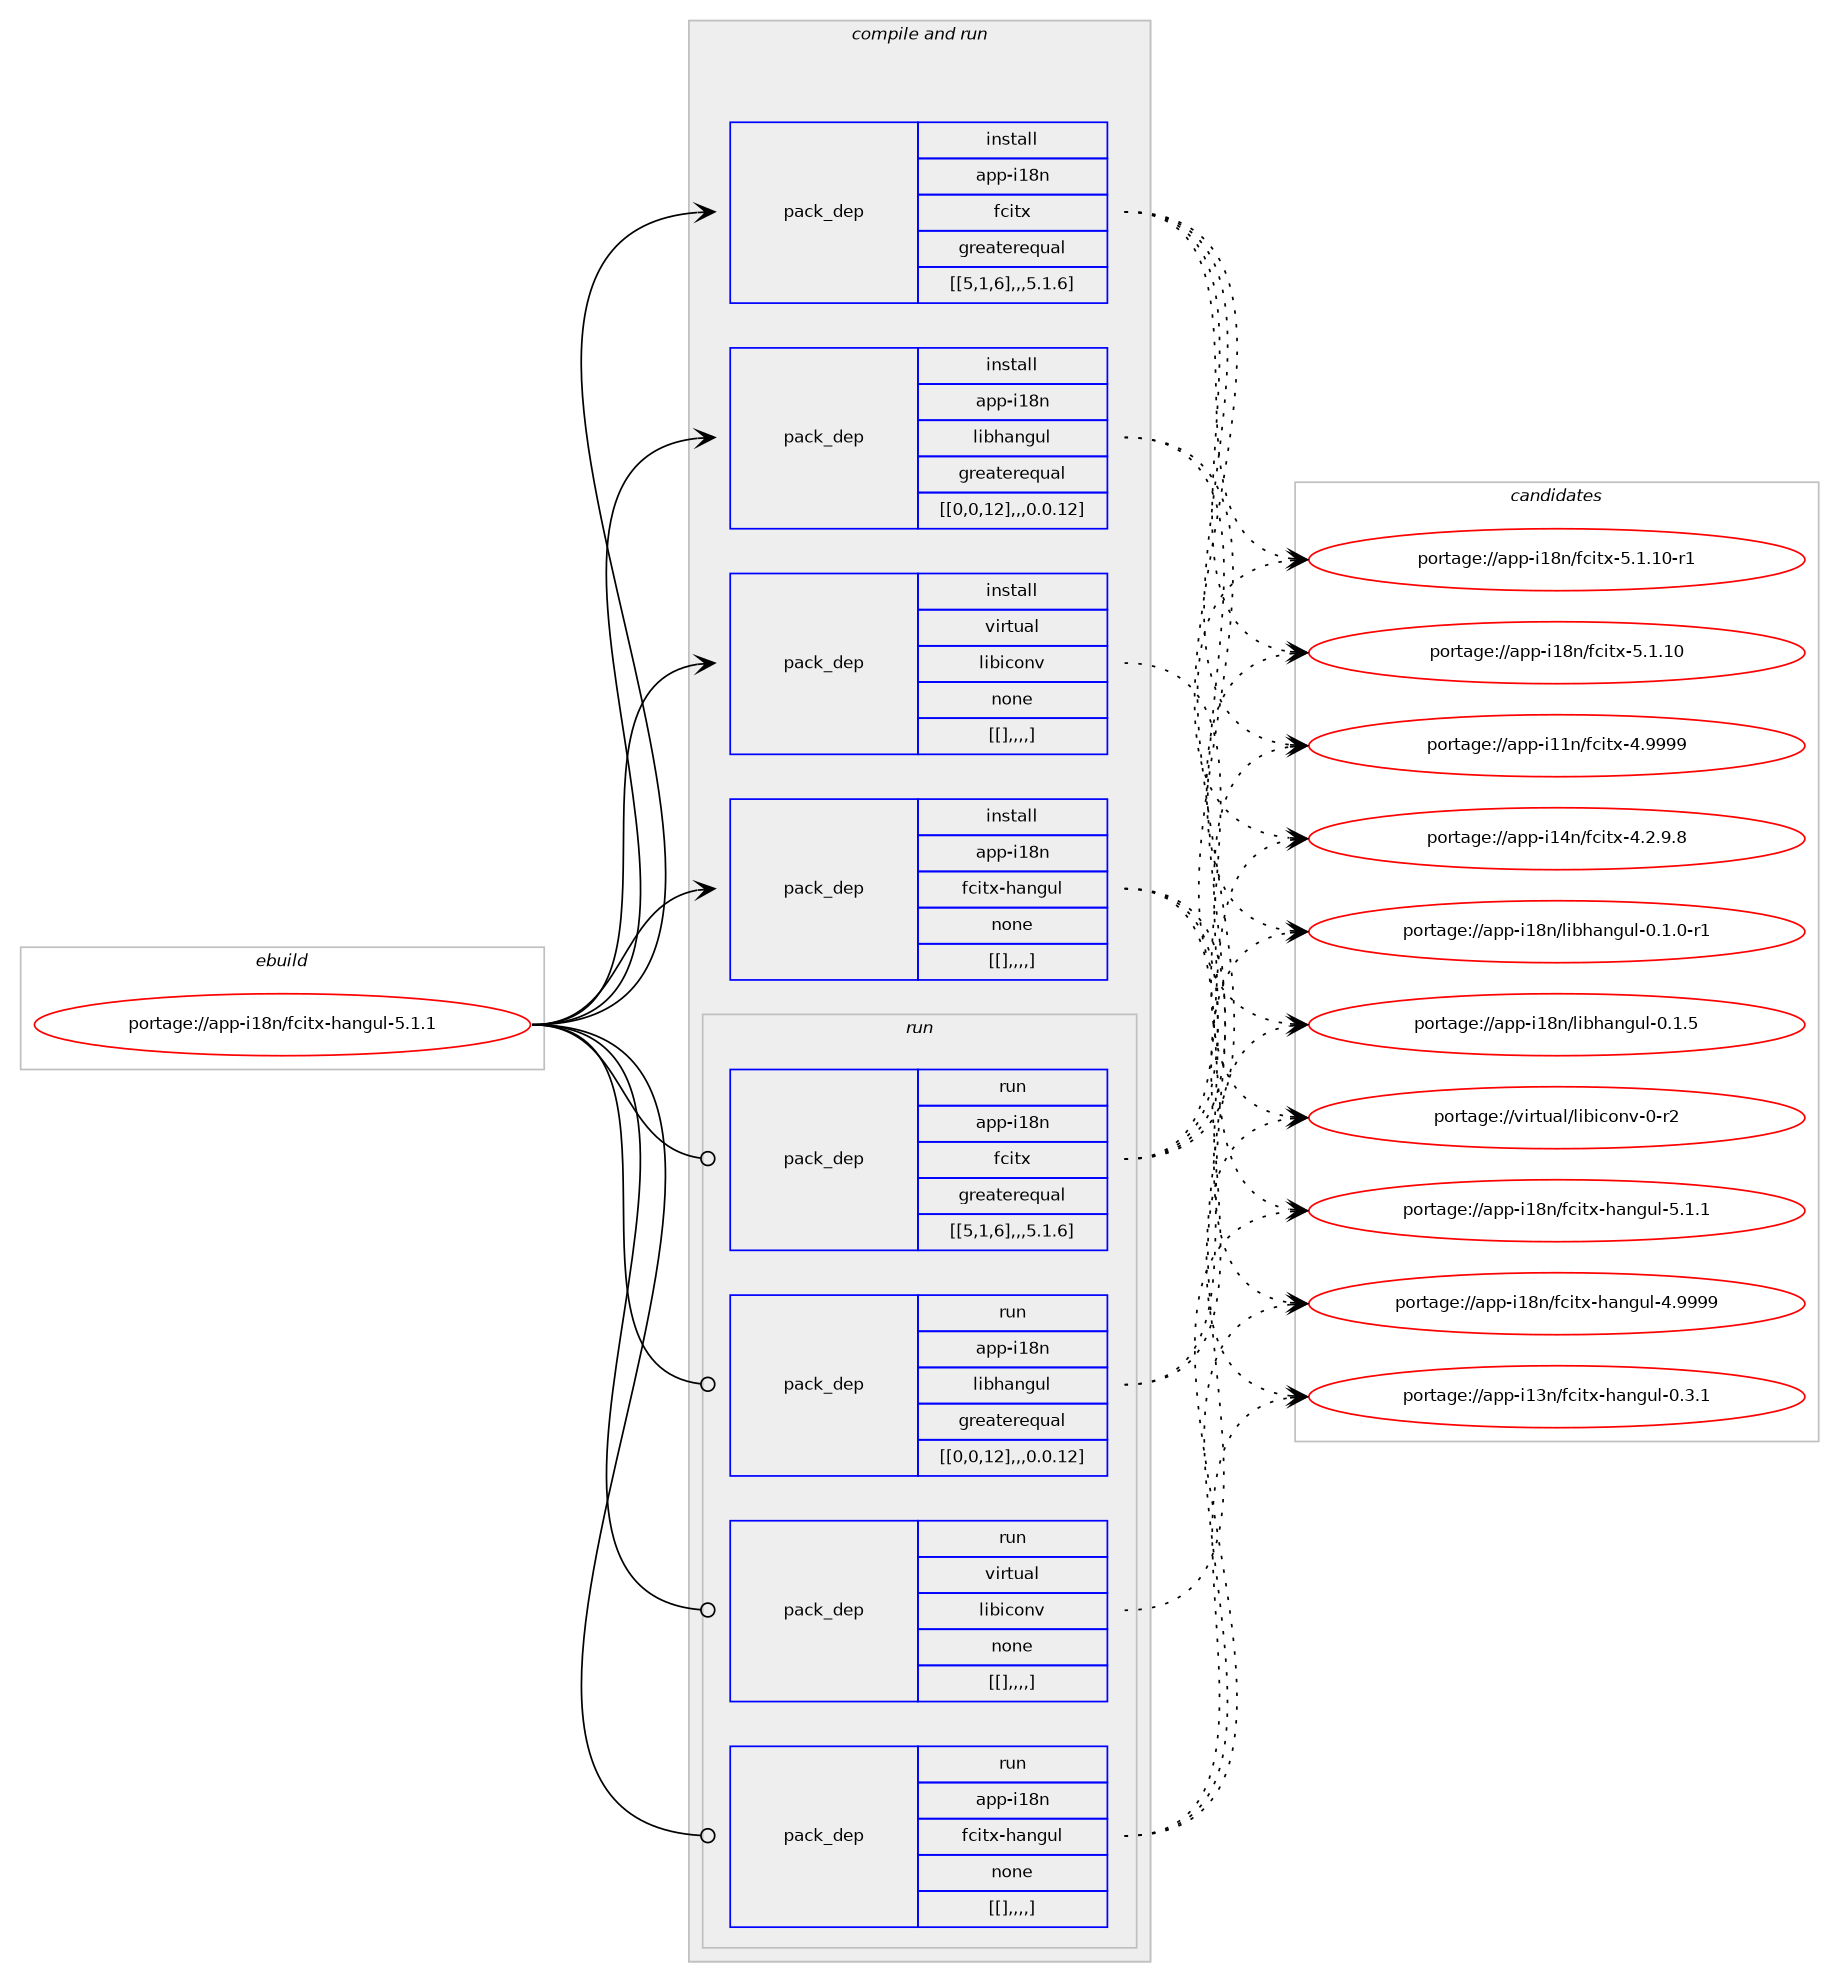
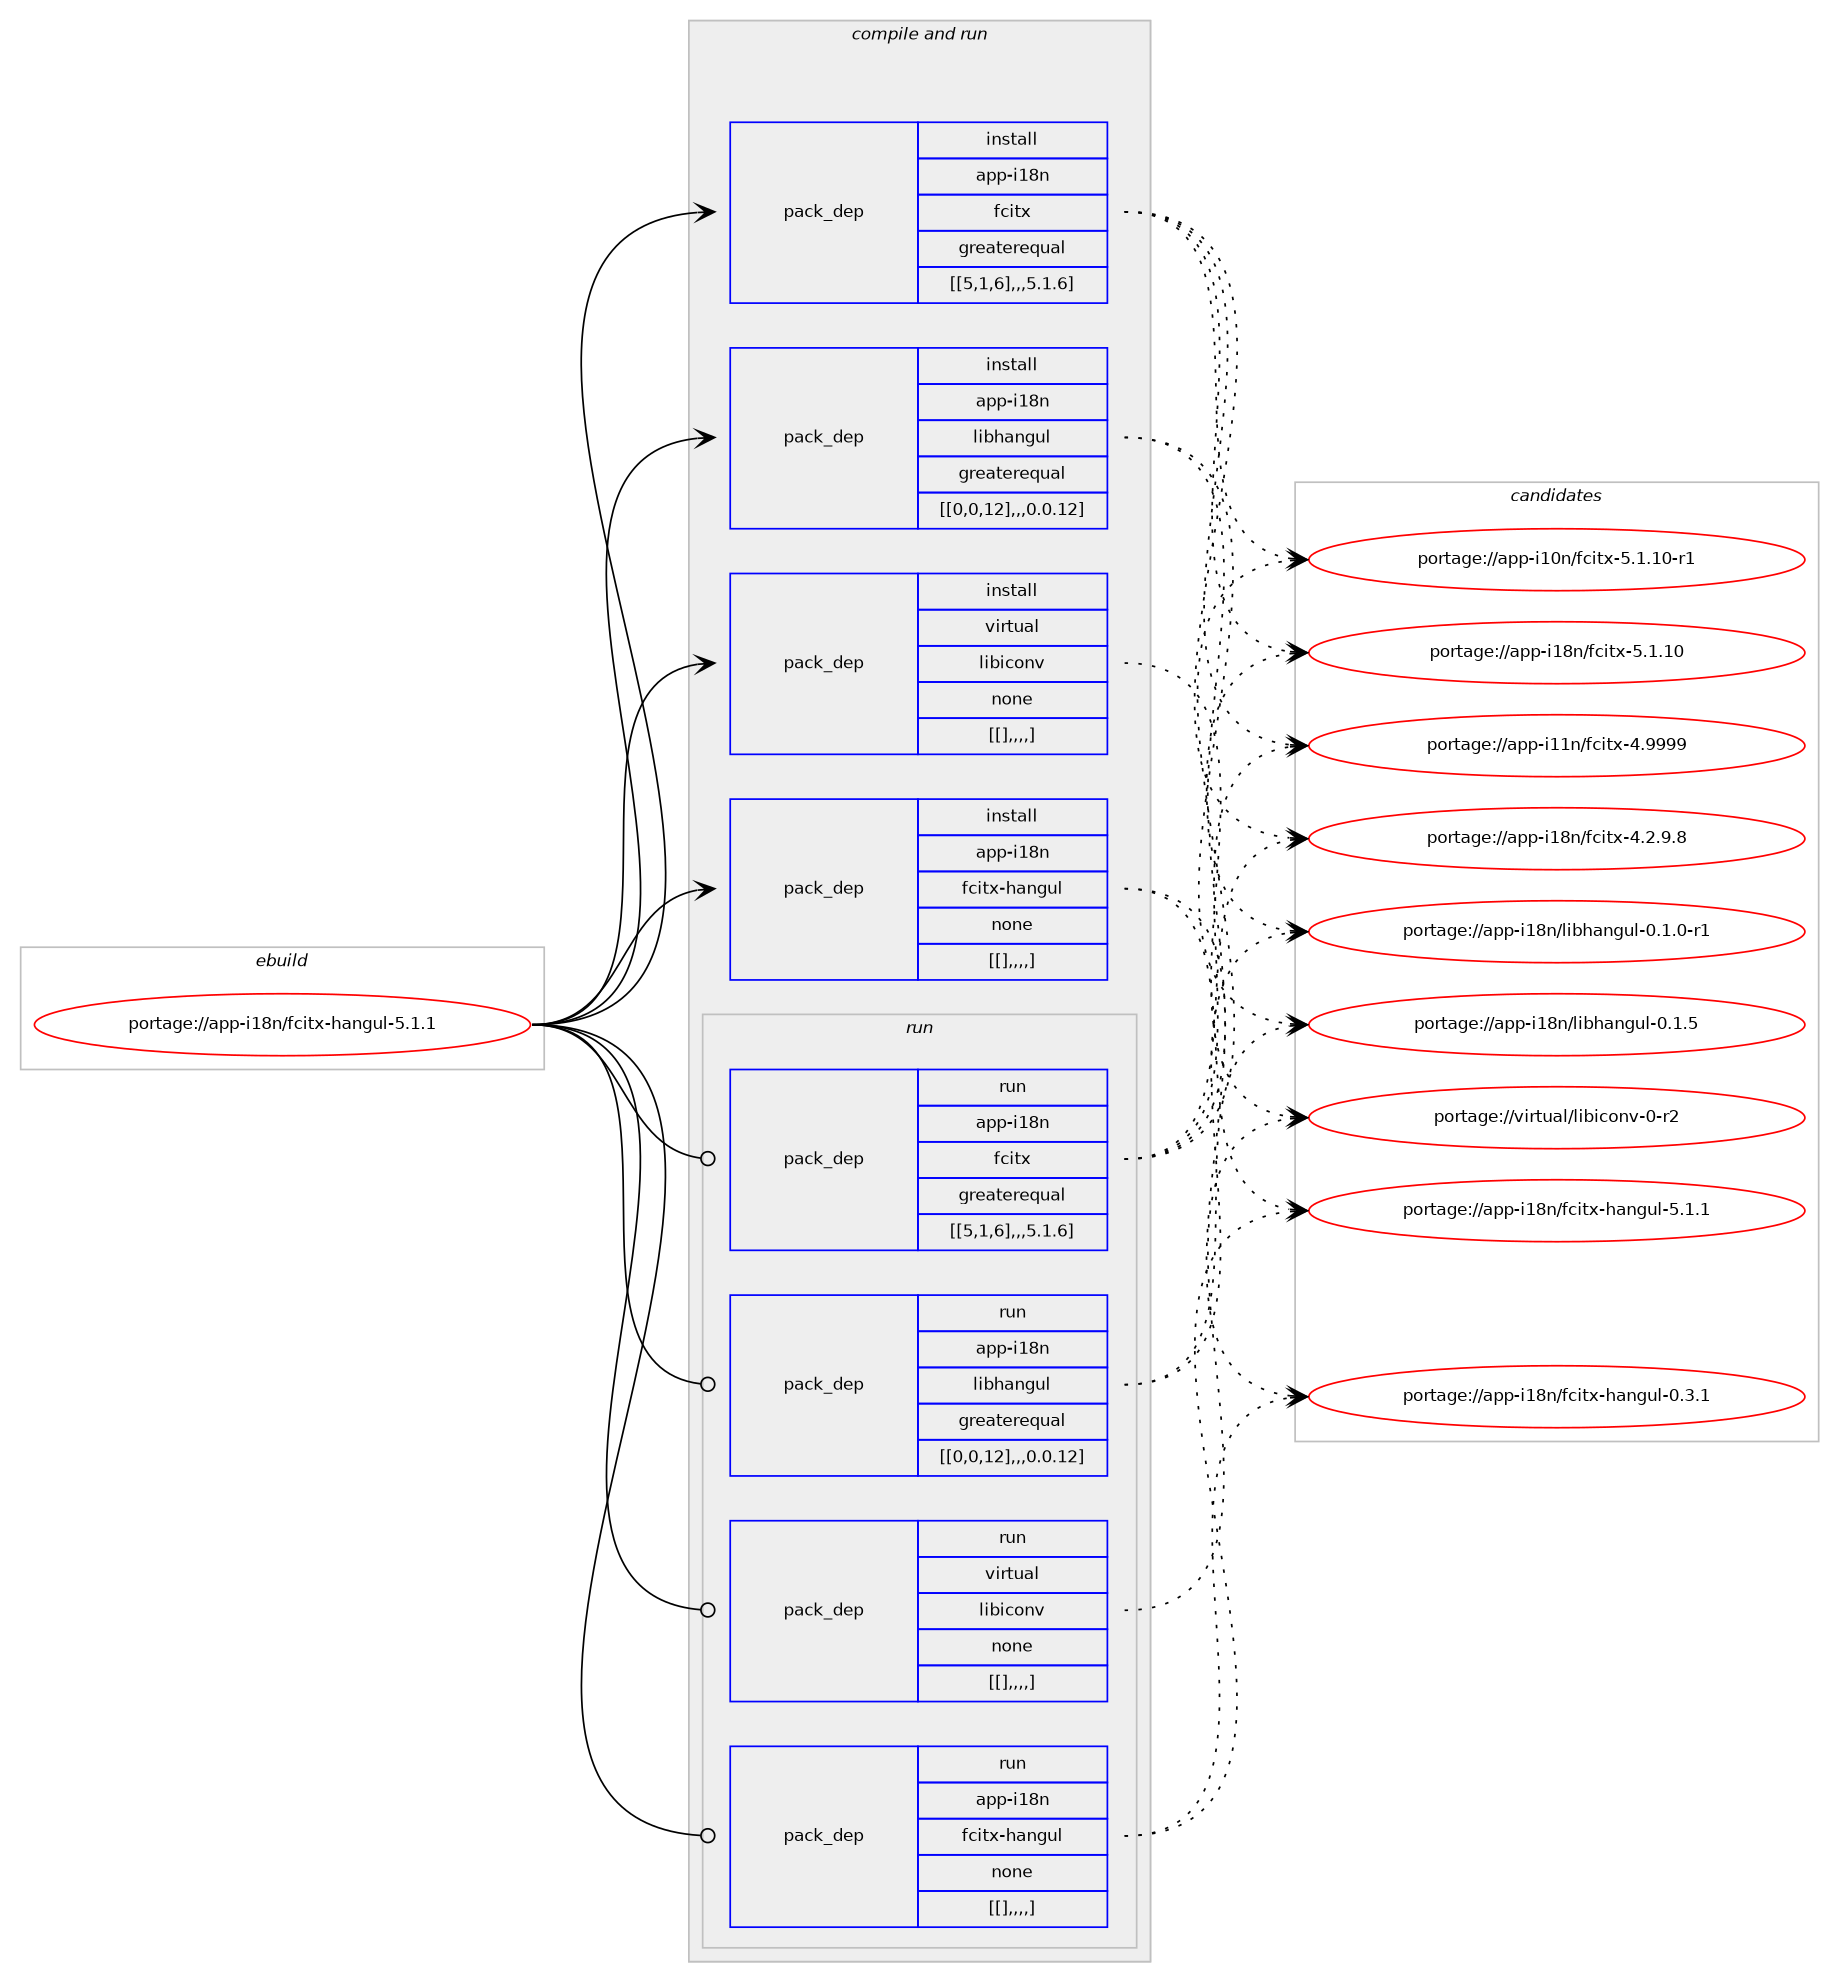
node "portage://app-i18n/fcitx-5.1.10-r1": label "portage://app-i18n/fcitx-5.1.10-r1" -> "portage://app-i10n/fcitx-5.1.10-r1"
node "portage://app-i14n/fcitx-4.2.9.8": label "portage://app-i14n/fcitx-4.2.9.8" -> "portage://app-i18n/fcitx-4.2.9.8"
node "portage://app-i18n/fcitx-hangul-4.9999": removed
node "portage://app-i13n/fcitx-hangul-0.3.1": label "portage://app-i13n/fcitx-hangul-0.3.1" -> "portage://app-i18n/fcitx-hangul-0.3.1"
